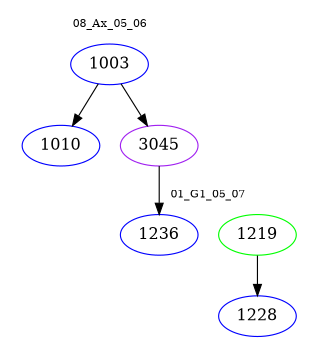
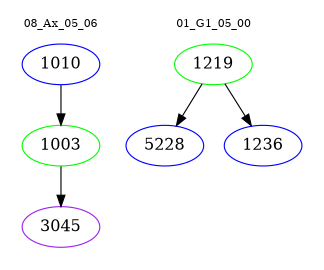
node "1003": color blue -> green
edge "1003" -> "1010": reversed
edge "3045" -> "1236": now "1219" -> "1236"
cluster "01_G1_05_07": label "01_G1_05_07" -> "01_G1_05_00"
node "1228": label "1228" -> "5228"
